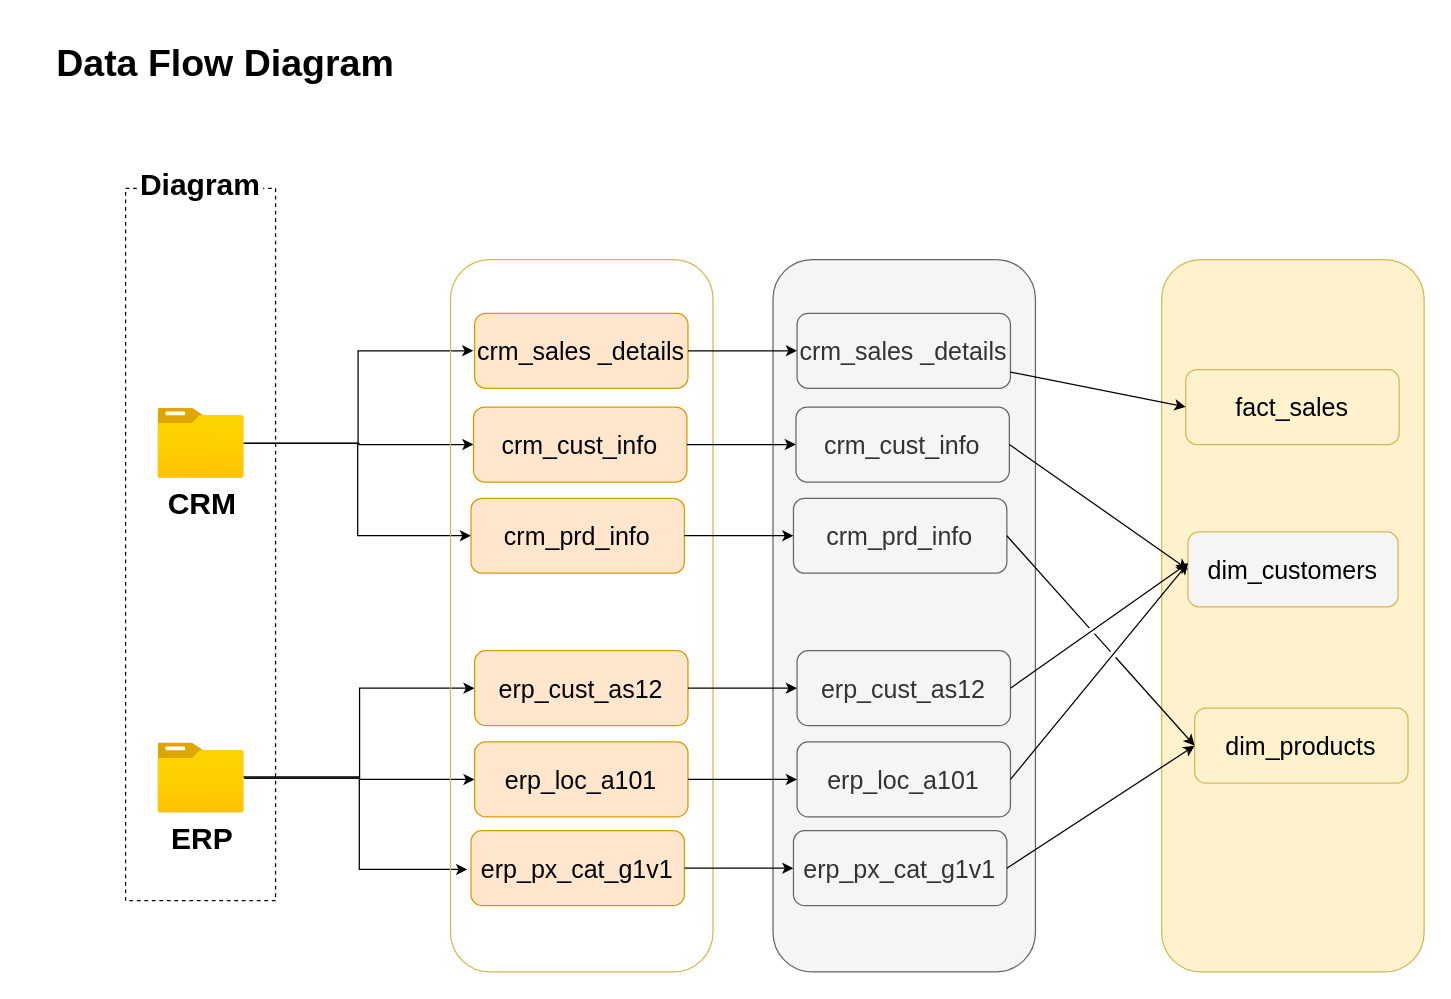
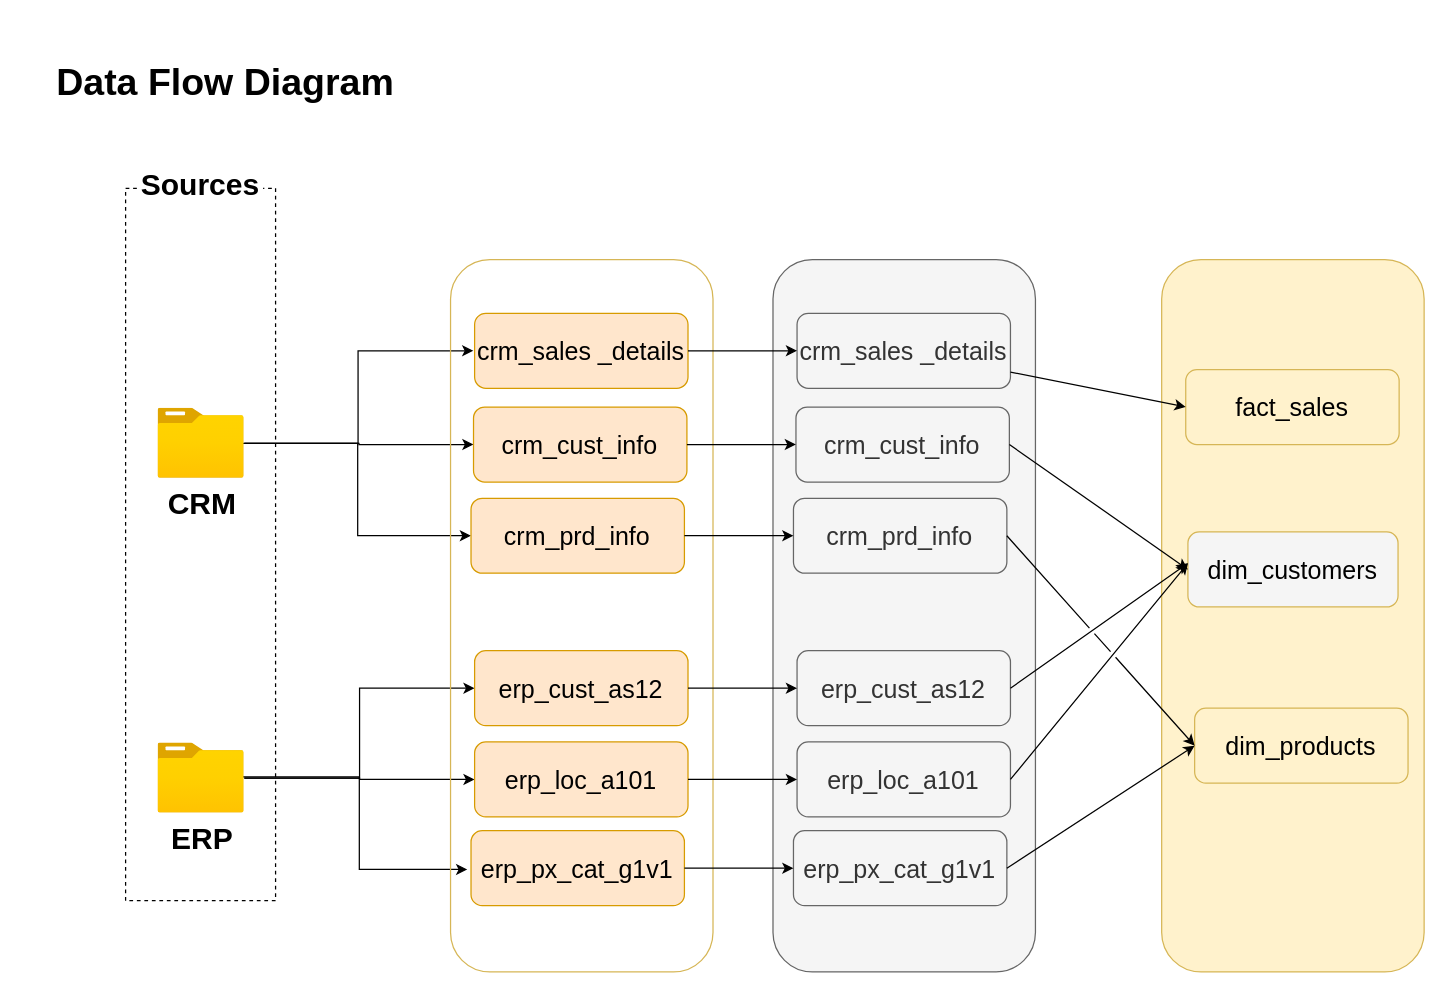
node "Data Flow Diagram": moved (226, 63) -> (226, 82)
node "Diagram": label "Diagram" -> "Sources"
